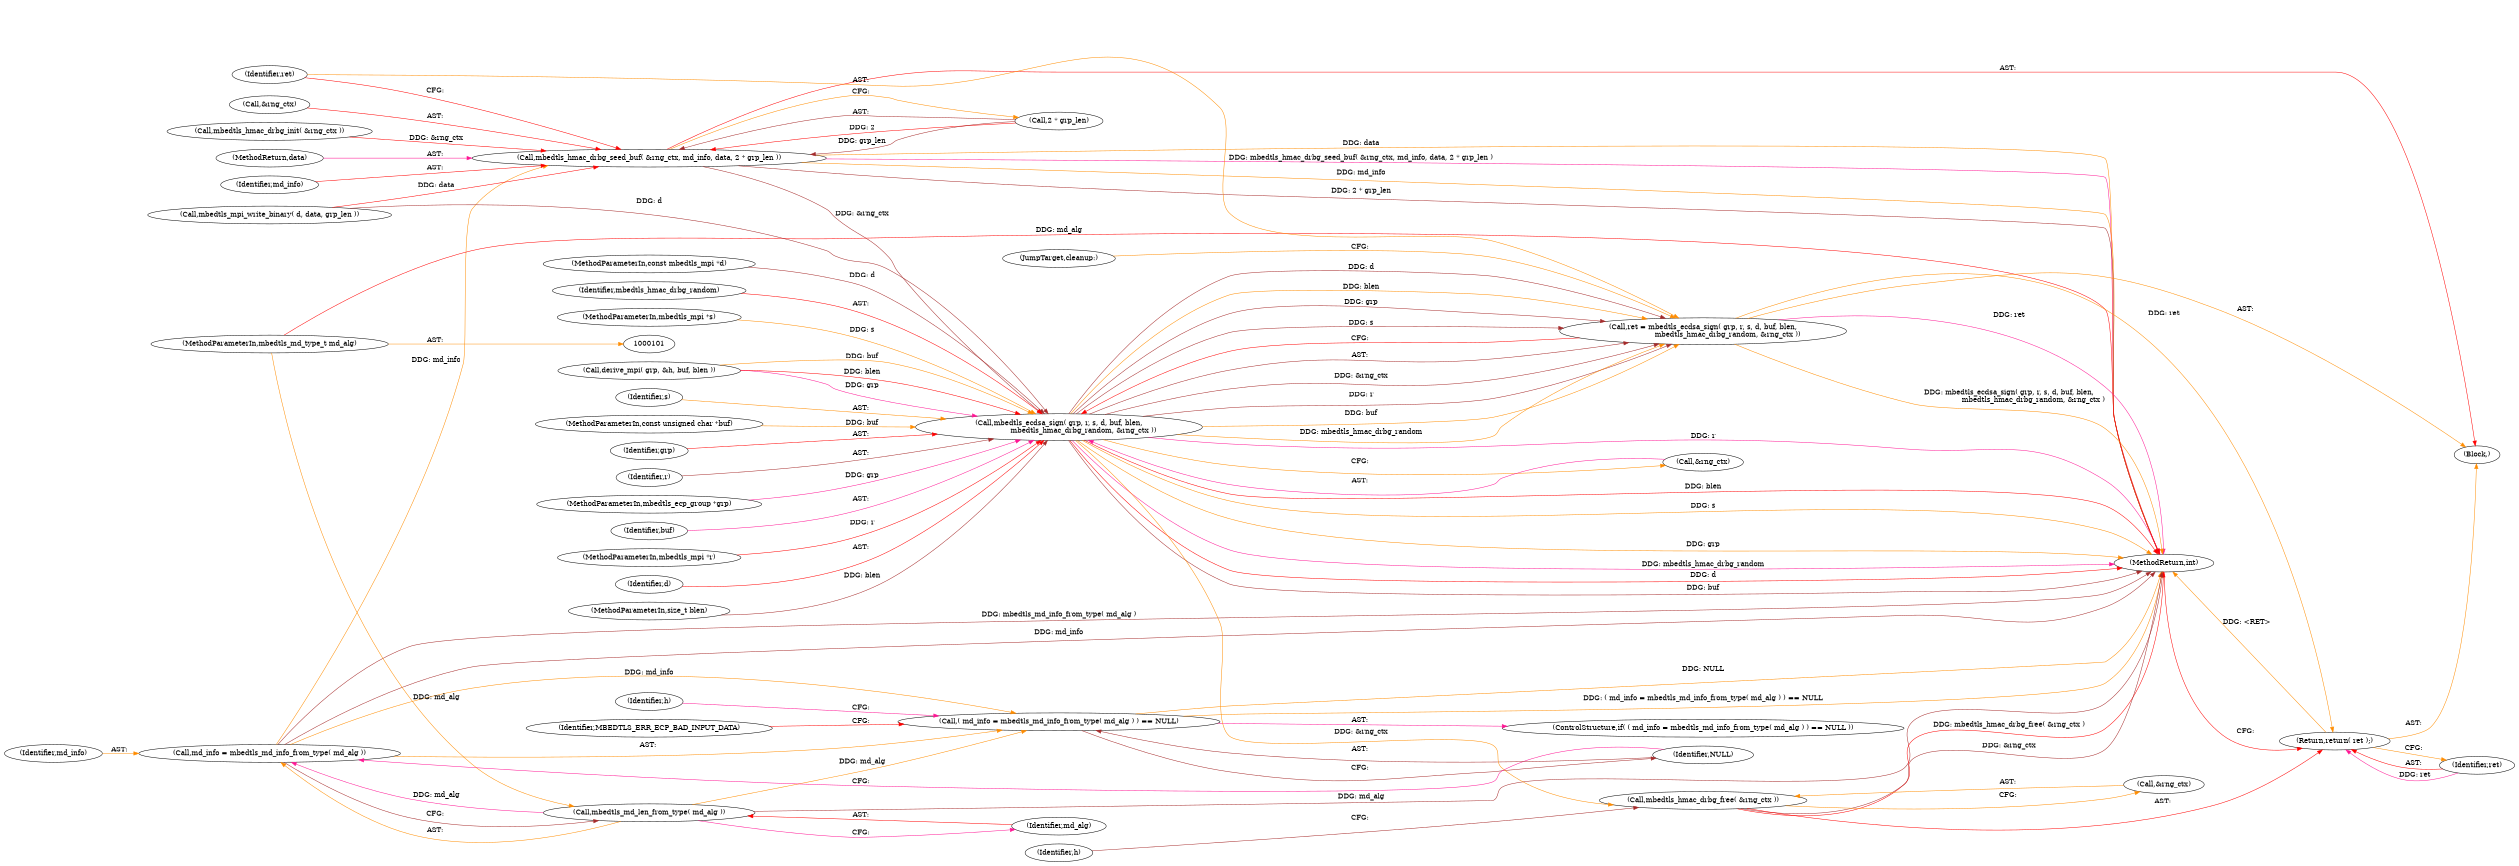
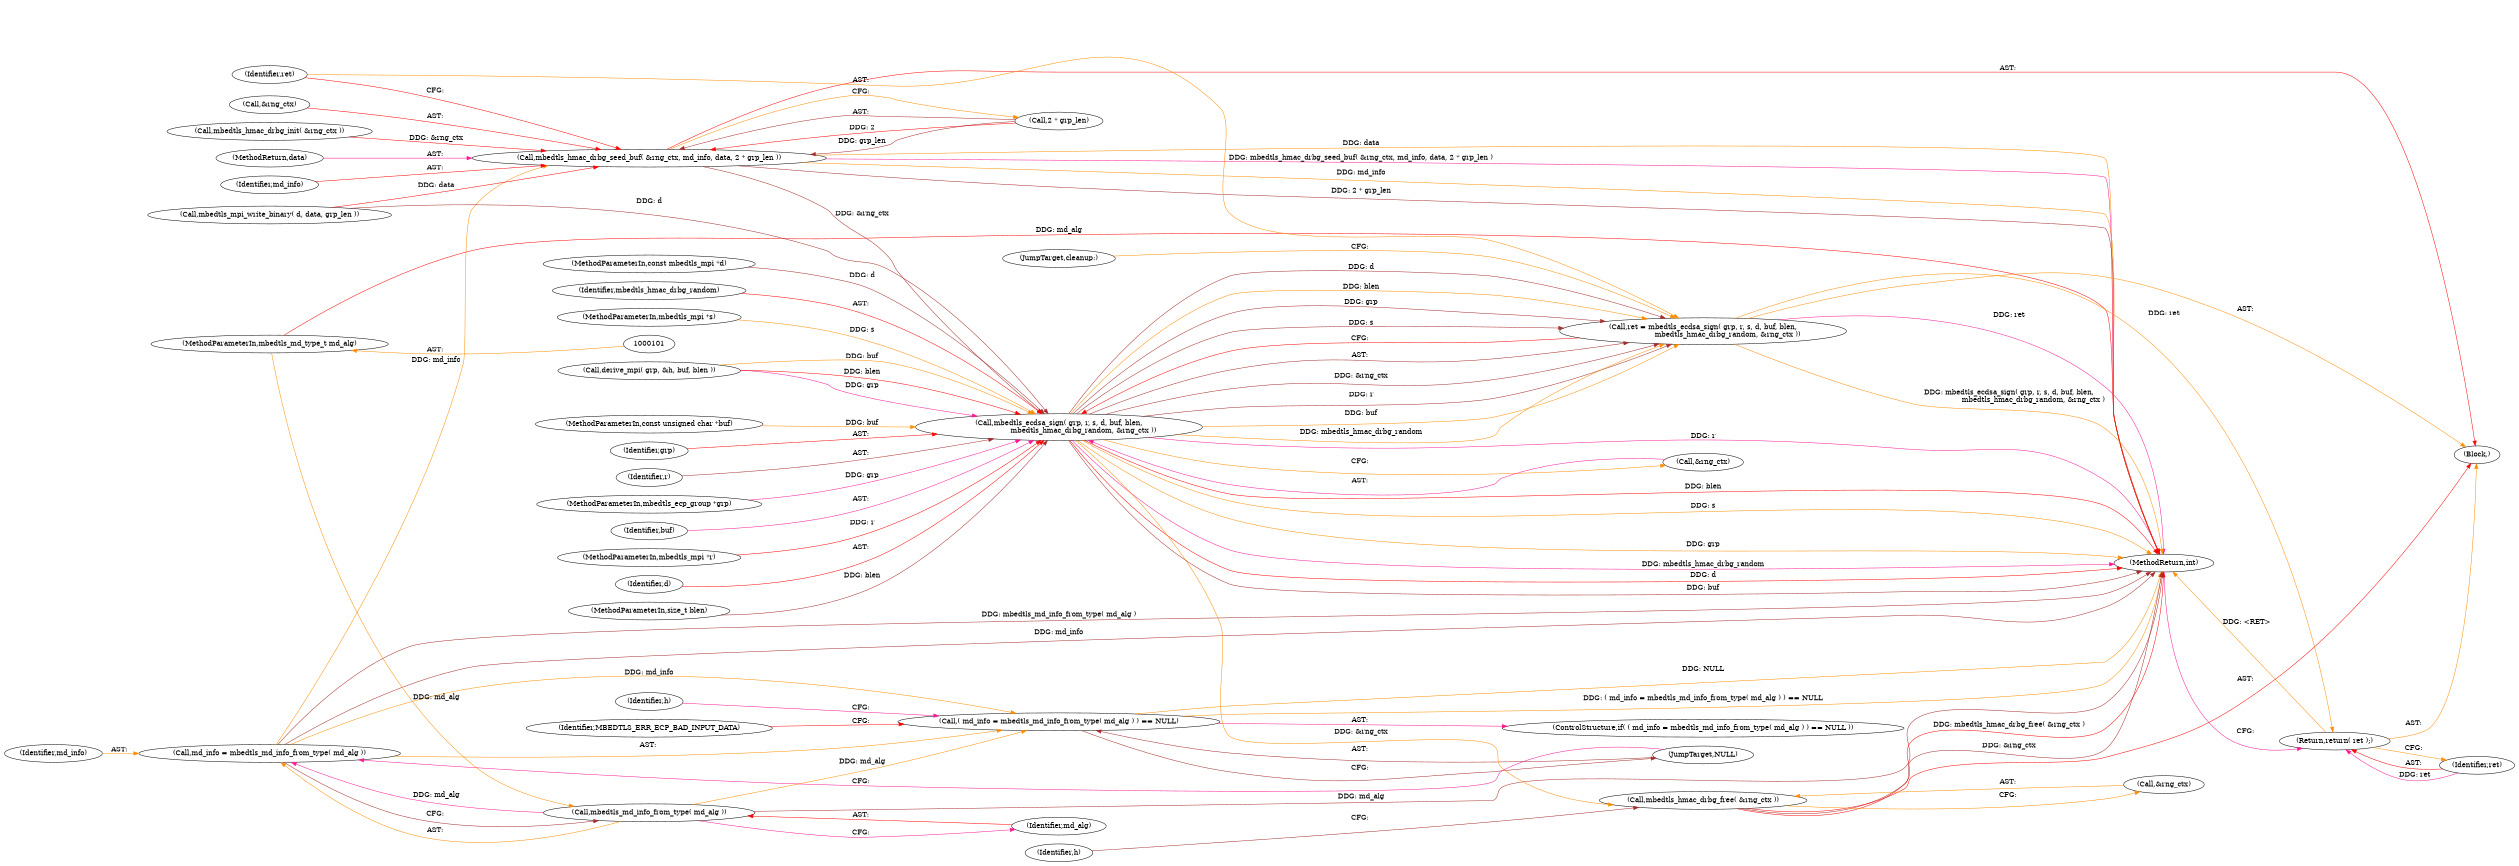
edge "(MethodParameterIn,mbedtls_md_type_t md_alg)" -> "1000101": reversed
node "(Identifier,s)": removed
edge "(MethodReturn,int)" -> "(Return,return( ret );)": color red -> deeppink
node "(Identifier,NULL)": label "(Identifier,NULL)" -> "(JumpTarget,NULL)"
node "(Call,mbedtls_md_len_from_type( md_alg ))": label "(Call,mbedtls_md_len_from_type( md_alg ))" -> "(Call,mbedtls_md_info_from_type( md_alg ))"
edge "(Call,mbedtls_hmac_drbg_free( &rng_ctx ))" -> "(Return,return( ret );)": now "(Call,mbedtls_hmac_drbg_free( &rng_ctx ))" -> "(Block,)"
